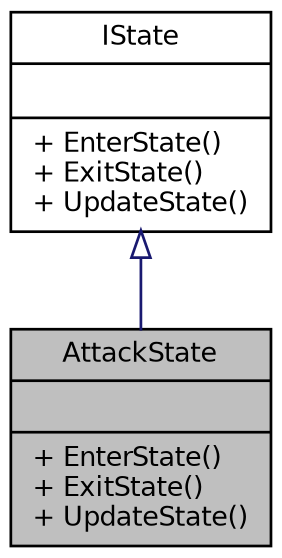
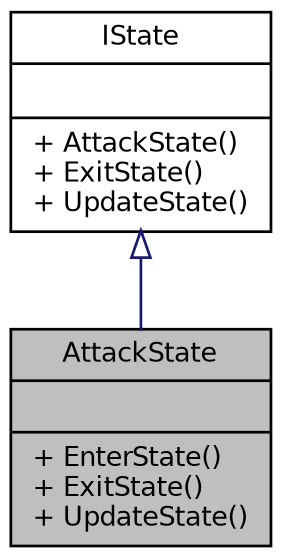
node "IState": text "+ EnterState()" -> "+ AttackState()"
